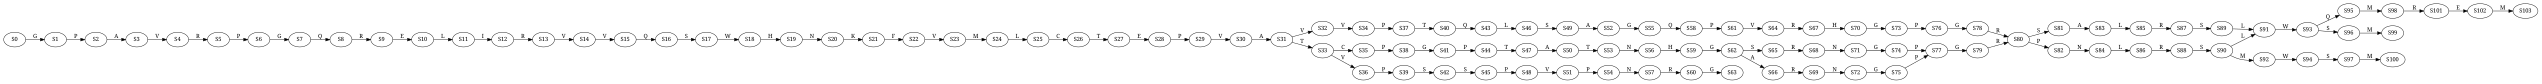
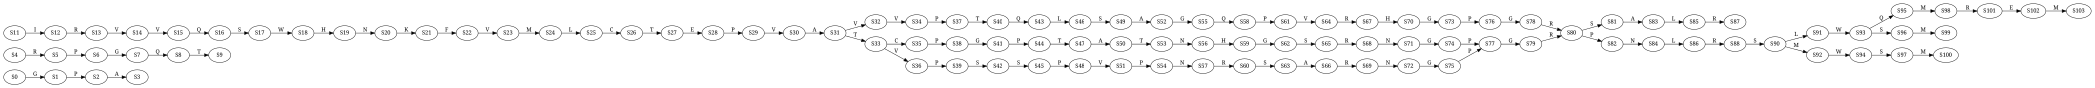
node "S89": removed
edge "S8" -> "S9": label "R" -> "T"
edge "S3" -> "S4": removed, label "V"
node "S10": removed
edge "S62" -> "S66": now "S63" -> "S66"
edge "S60" -> "S63": label "G" -> "S"
